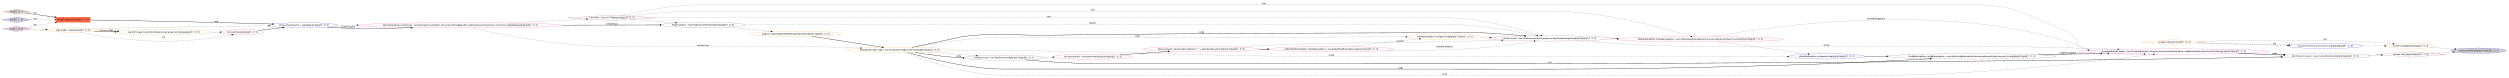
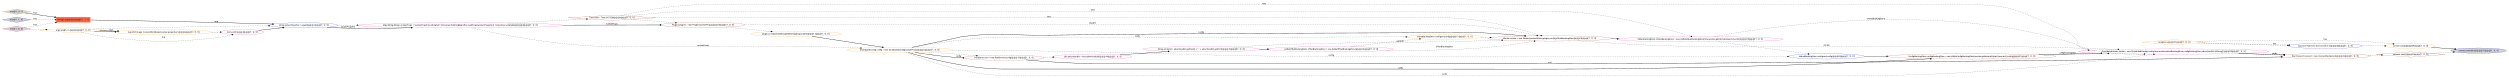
edge "connect.stop()@@@29@@@['1', '0', '0']" -> "connect.awaitStop()@@@31@@@['1', '0', '0']": style dashed -> bold
